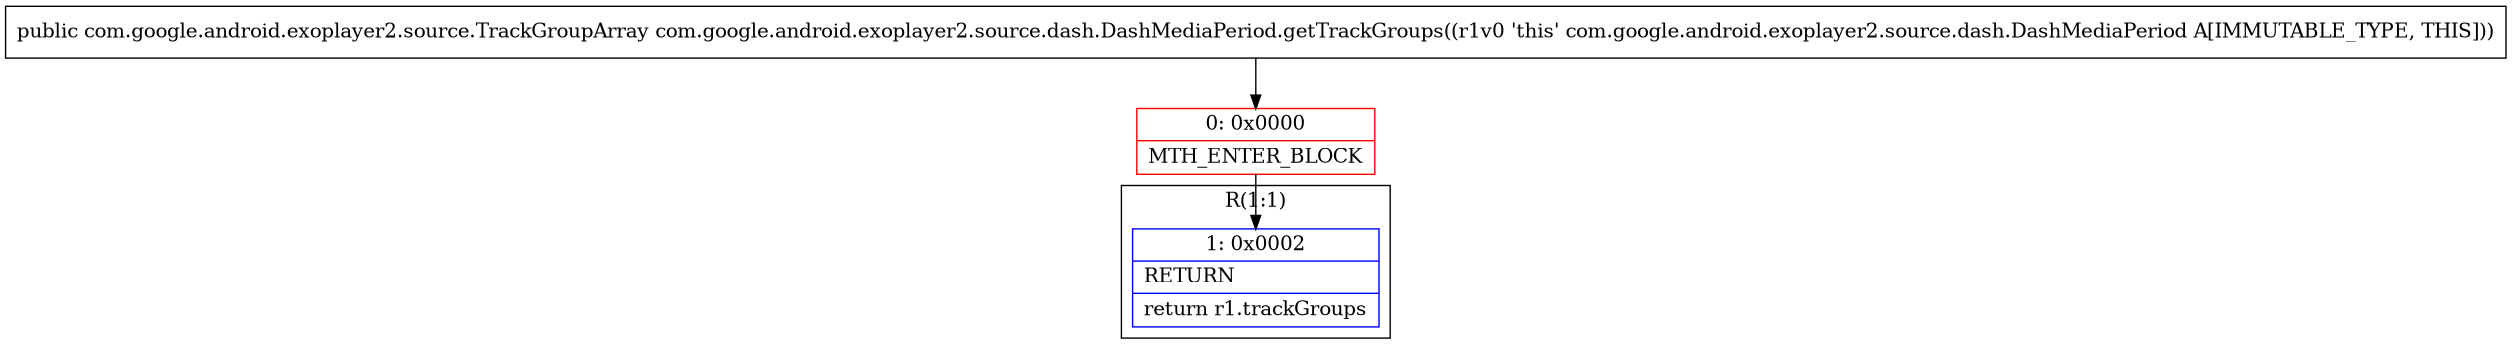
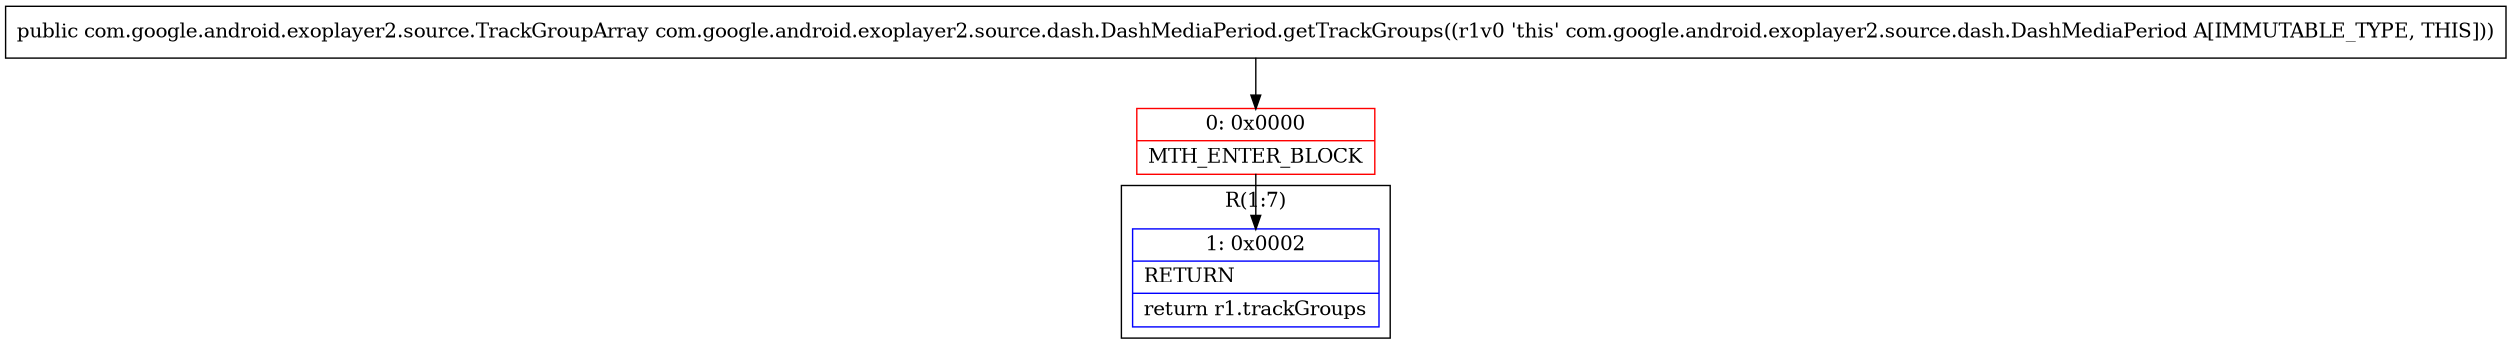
cluster "R(1:1)": label "R(1:1)" -> "R(1:7)"
